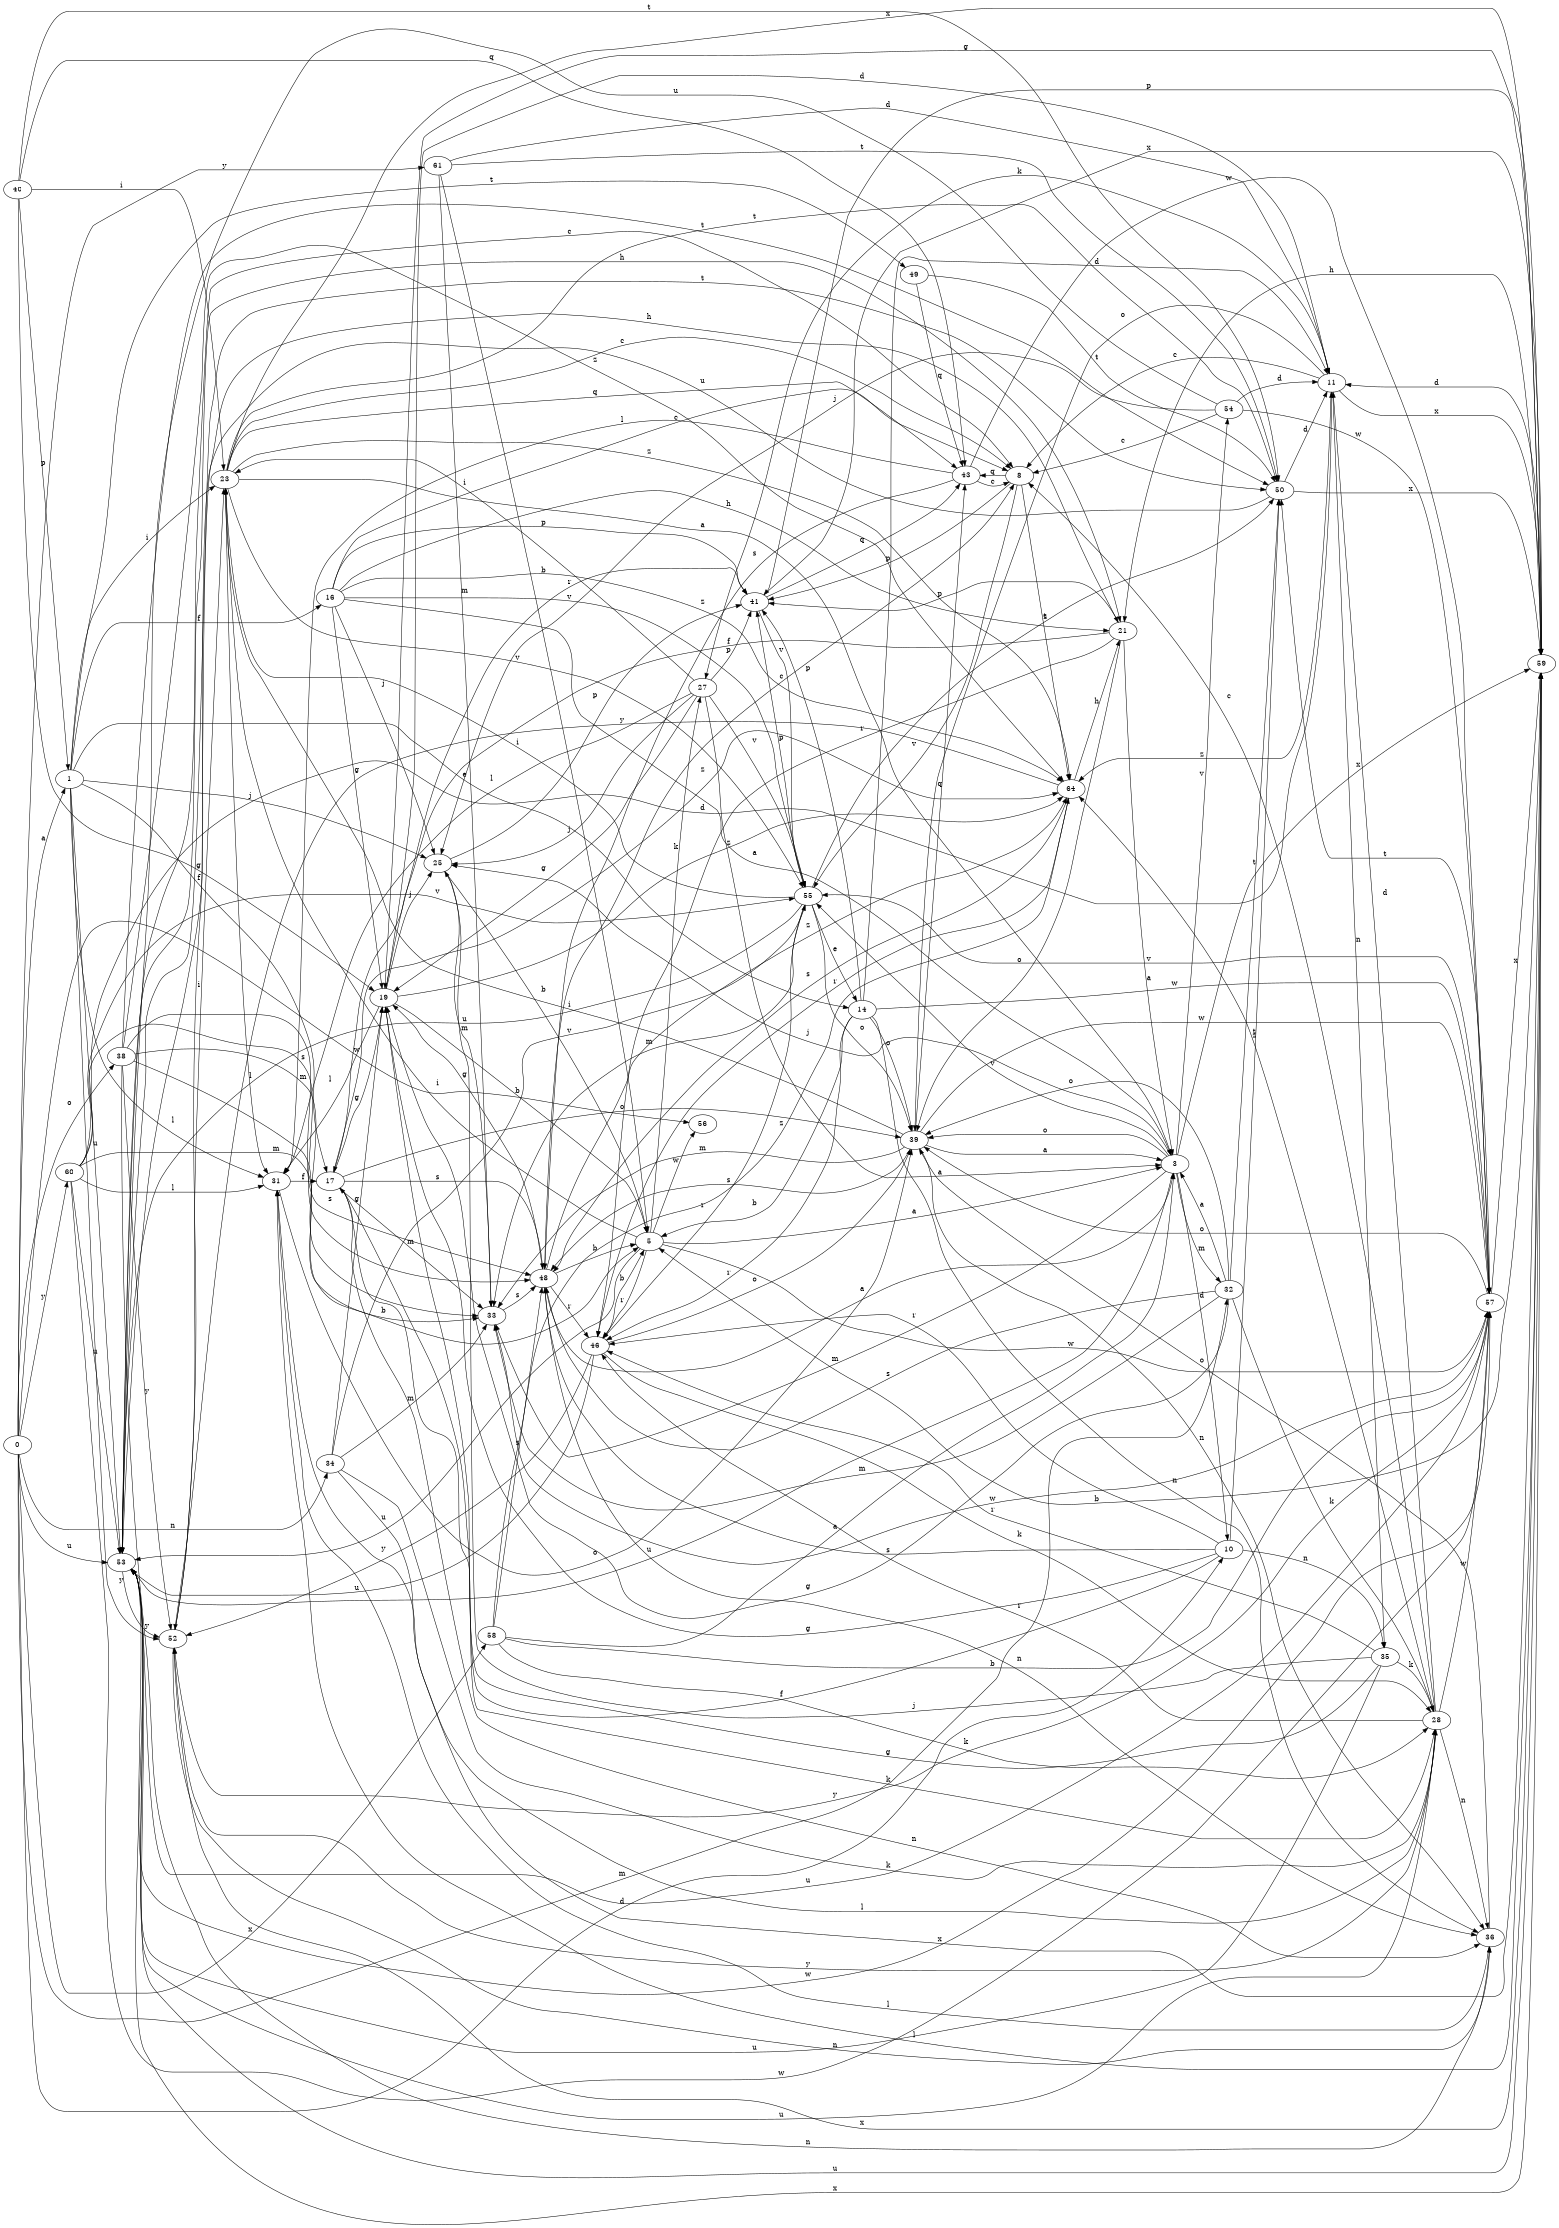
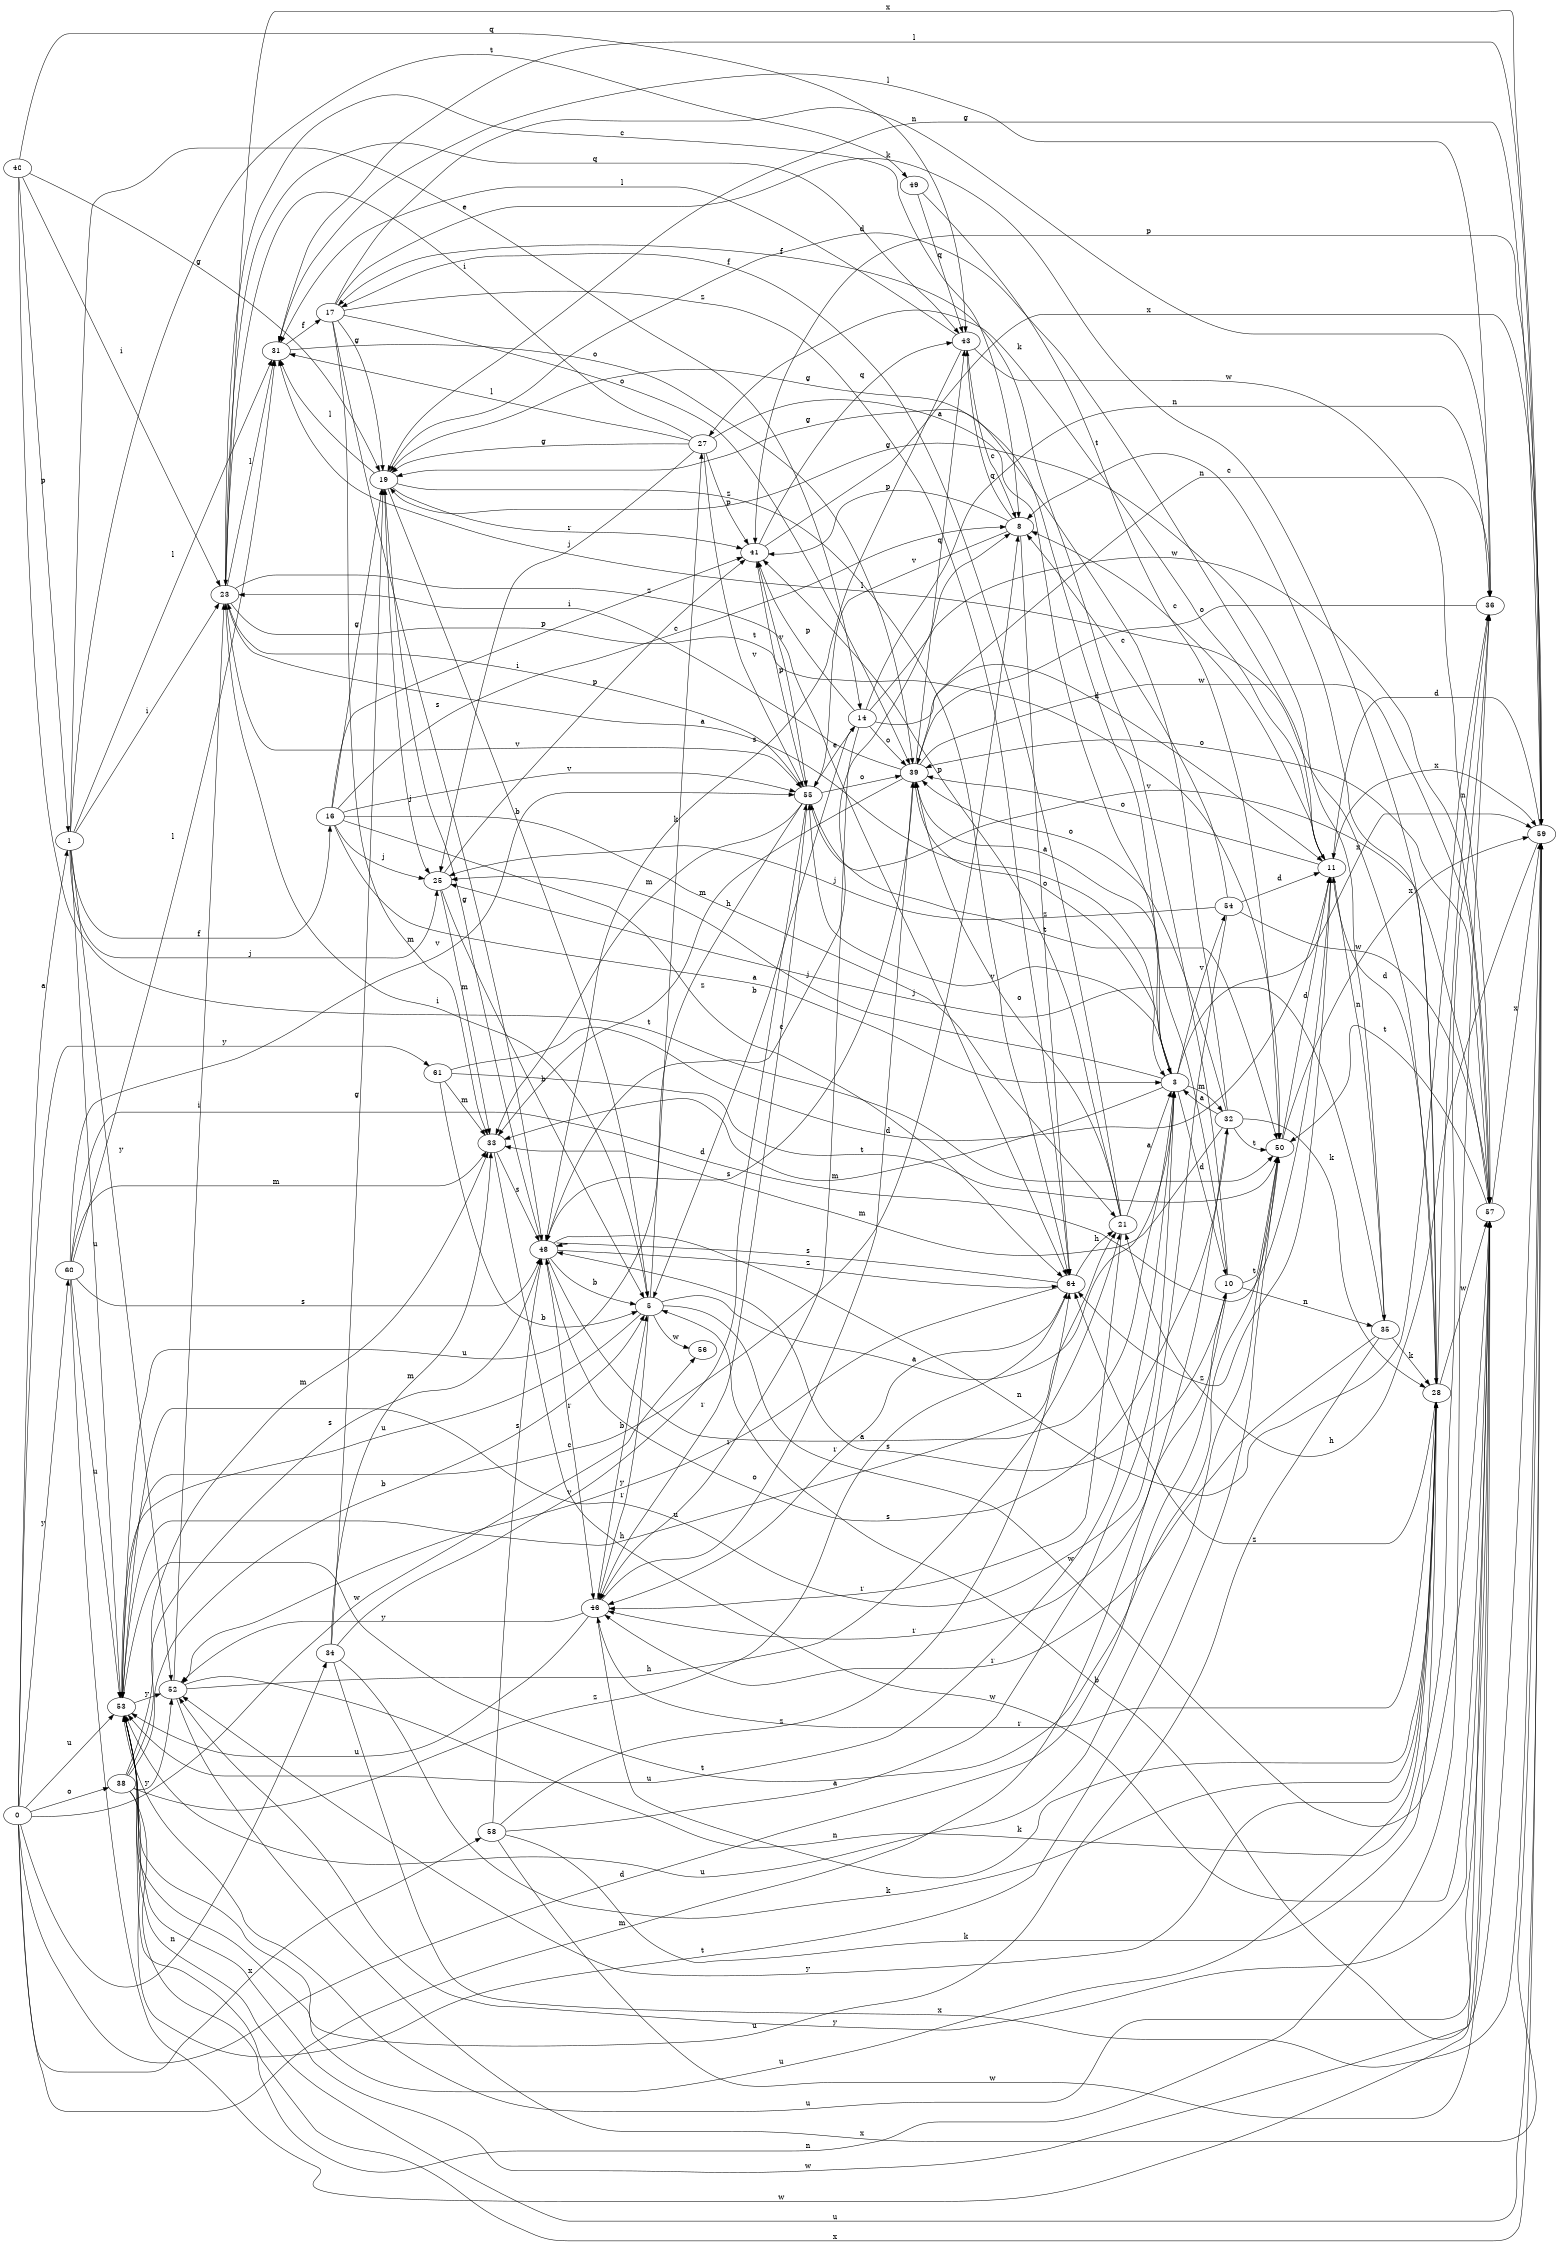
edge "1" -> "17": removed, label "f"
edge "58" -> "57": label "b" -> "w"
